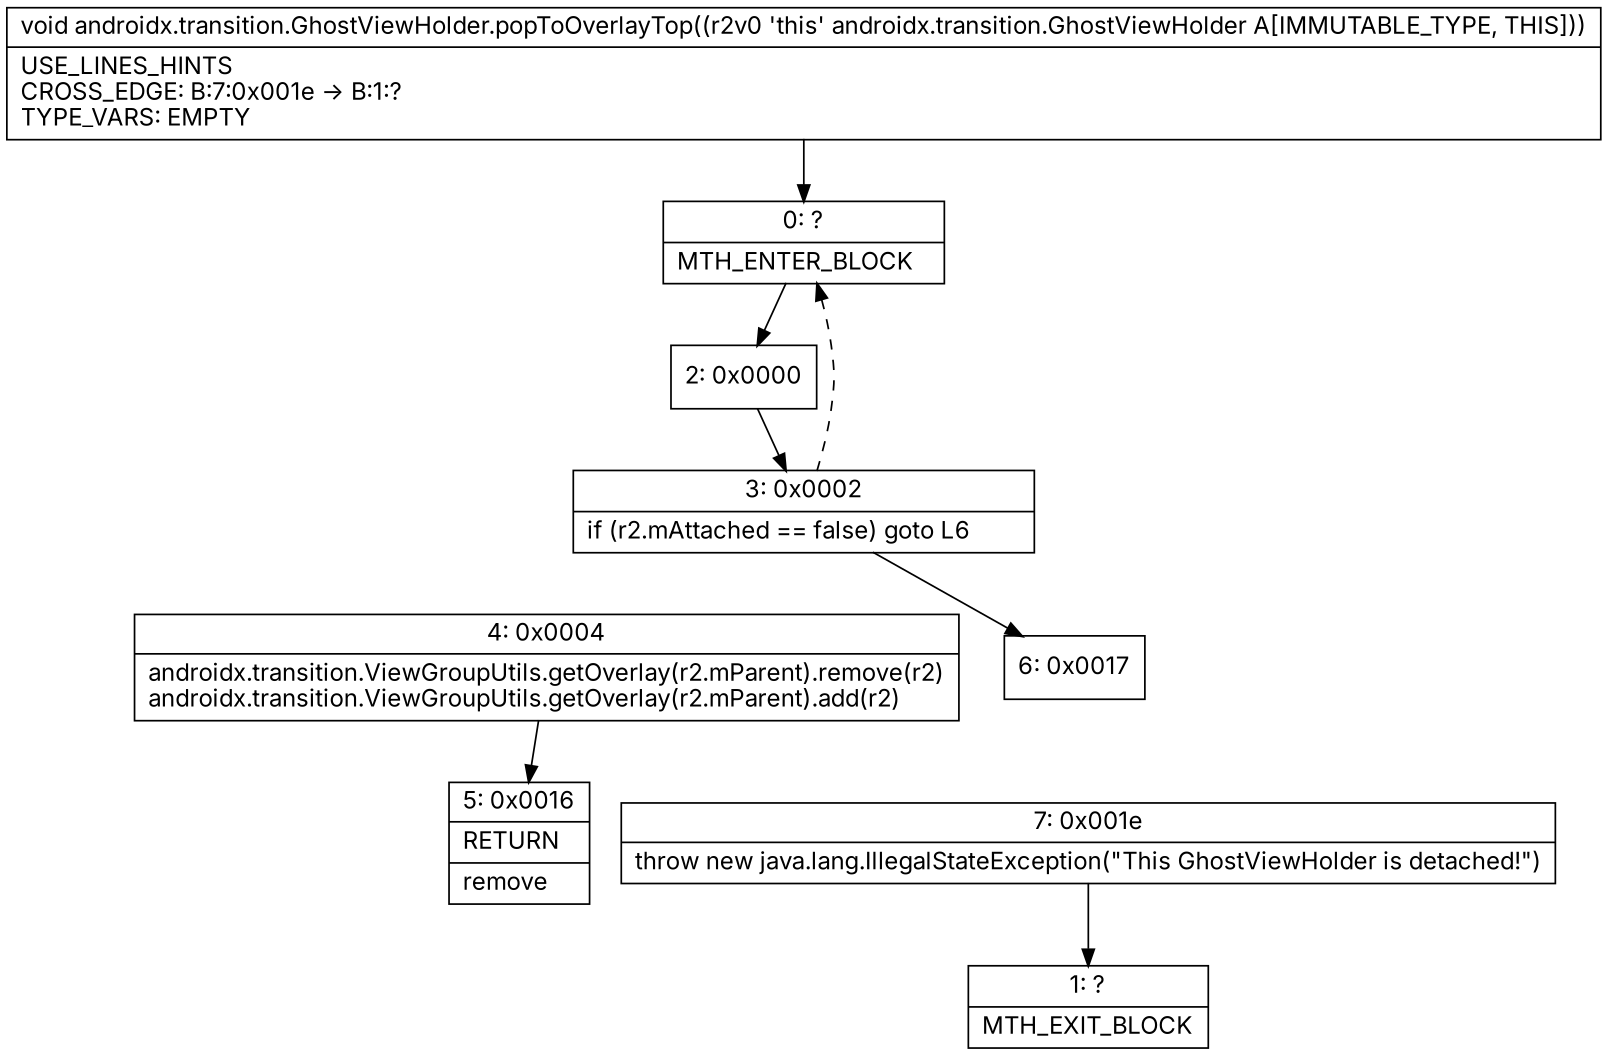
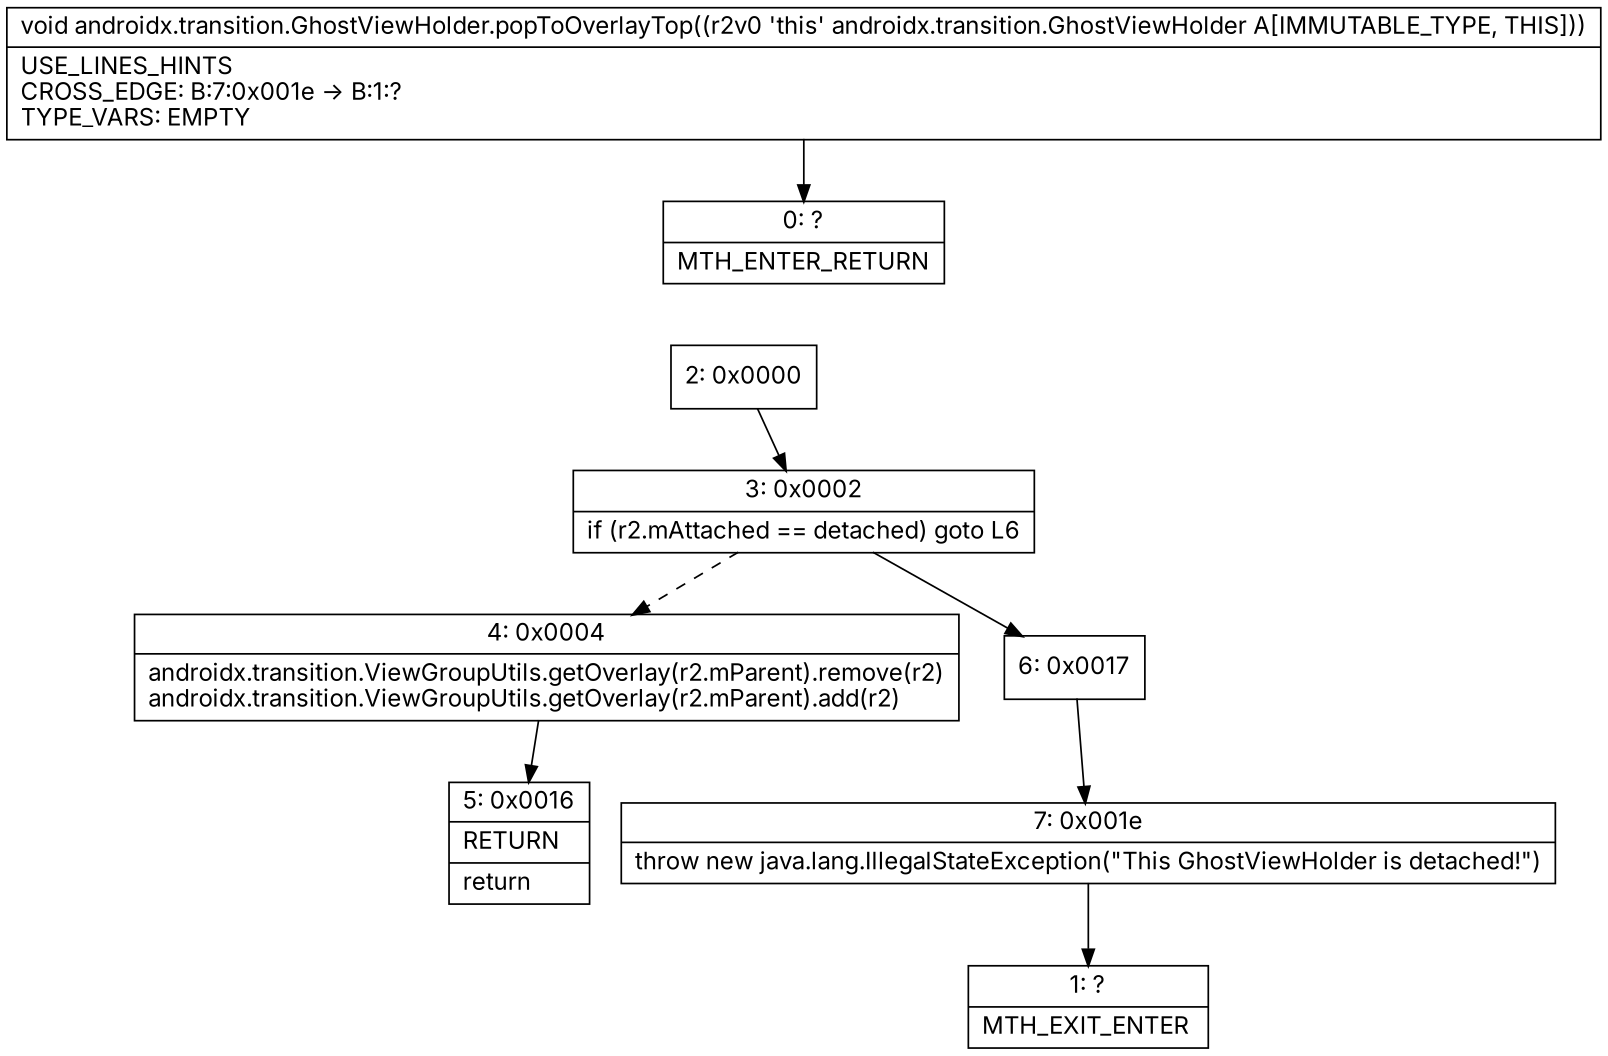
node "0: ?": text "MTH_ENTER_BLOCK" -> "MTH_ENTER_RETURN"
edge "0: ?" -> "2: 0x0000": removed
edge "3: 0x0002" -> "0: ?": now "3: 0x0002" -> "4: 0x0004"
node "3: 0x0002": text "if (r2.mAttached == false) goto L6" -> "if (r2.mAttached == detached) goto L6"
edge "6: 0x0017" -> "7: 0x001e": added
node "5: 0x0016": text "remove" -> "return"
node "1: ?": text "MTH_EXIT_BLOCK" -> "MTH_EXIT_ENTER"
